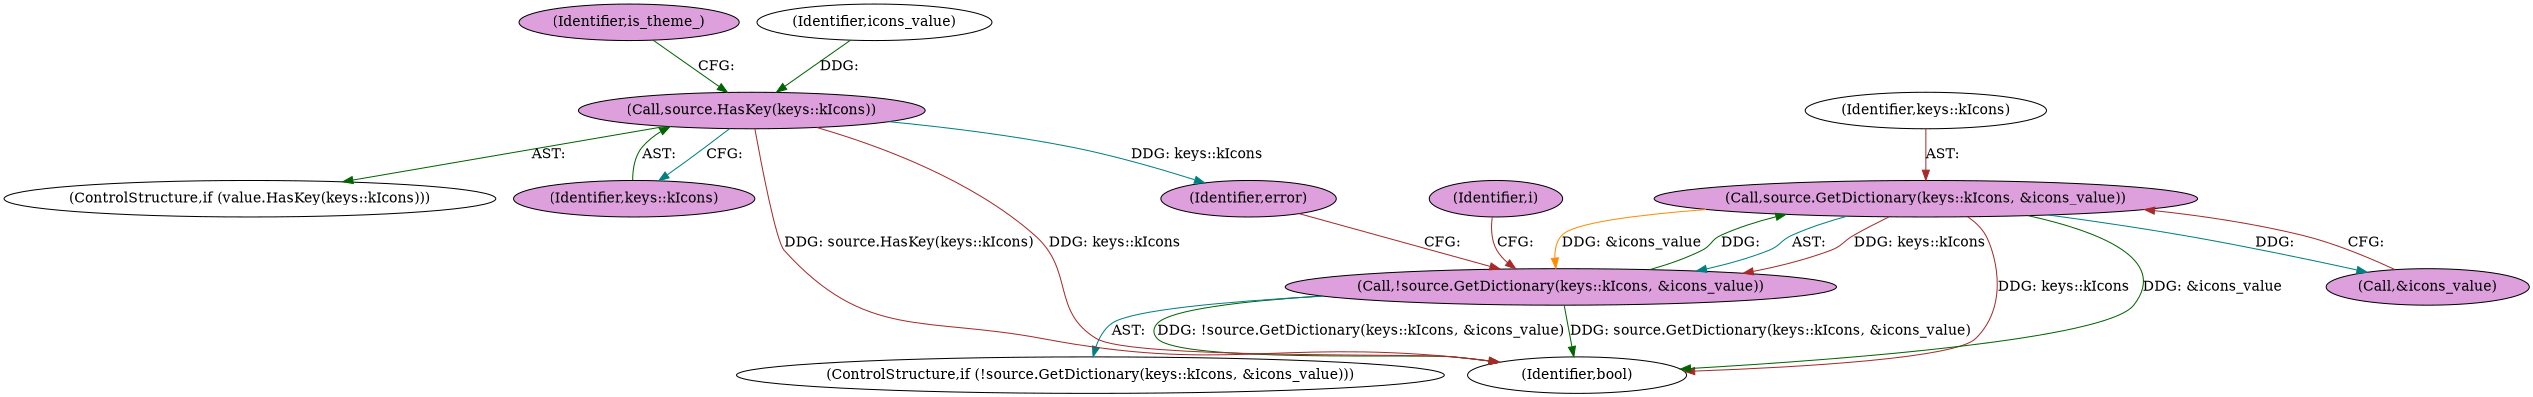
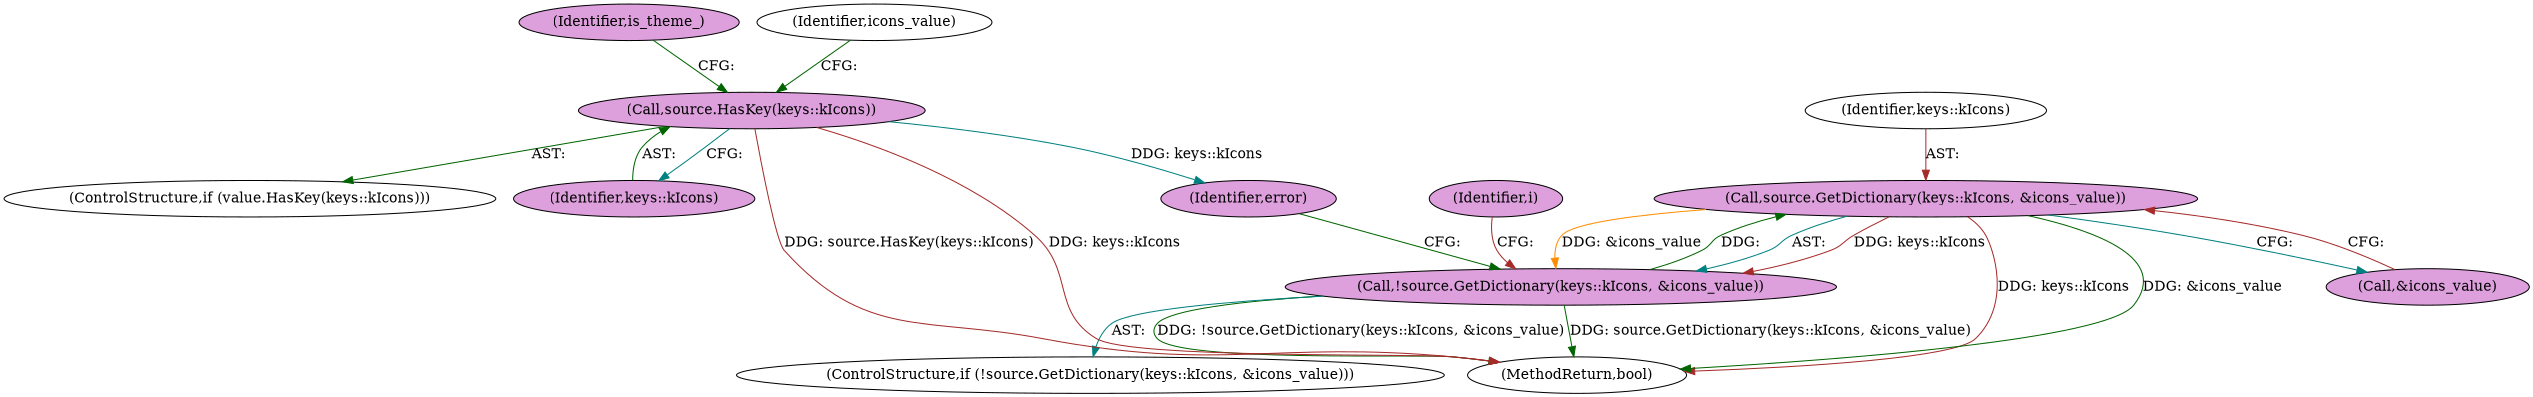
edge "(Identifier,icons_value)" -> "(Call,source.HasKey(keys::kIcons))": label "DDG: " -> "CFG: "
edge "(Identifier,error)" -> "(Call,!source.GetDictionary(keys::kIcons, &icons_value))": color brown -> darkgreen
edge "(Call,source.GetDictionary(keys::kIcons, &icons_value))" -> "(Call,&icons_value)": label "DDG: " -> "CFG: "
node "(Identifier,bool)": label "(Identifier,bool)" -> "(MethodReturn,bool)"
